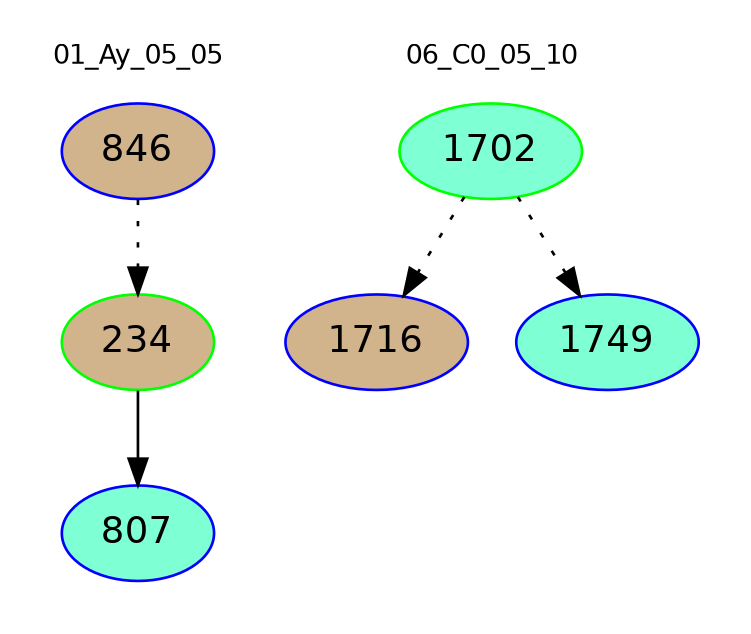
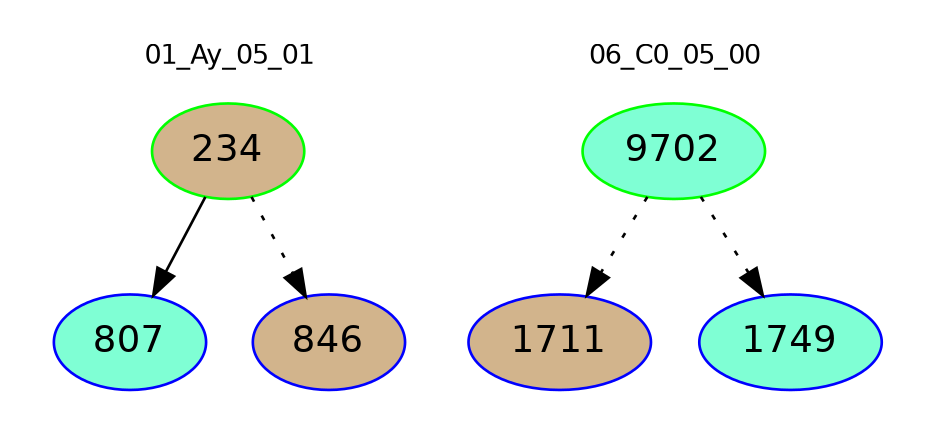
cluster "01_Ay_05_05": label "01_Ay_05_05" -> "01_Ay_05_01"
cluster "06_C0_05_10": label "06_C0_05_10" -> "06_C0_05_00"
node "1702": label "1702" -> "9702"
edge "846" -> "234": reversed
node "1716": label "1716" -> "1711"
